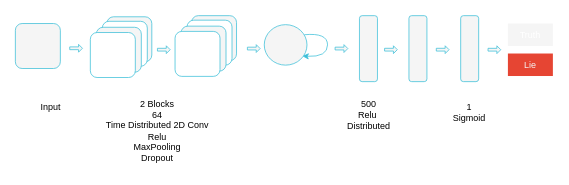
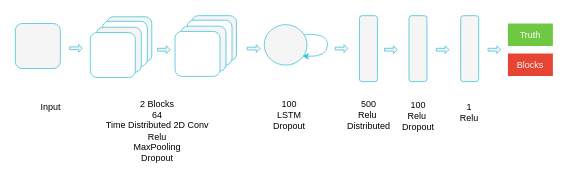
node "Truth": fillcolor #f5f5f5 -> #6ec841
node "Lie": label "Lie" -> "Blocks"
node "1 Sigmoid": label "1 Sigmoid" -> "1 Relu"
node "100 LSTM Dropout": added
node "100 Relu Dropout": added
